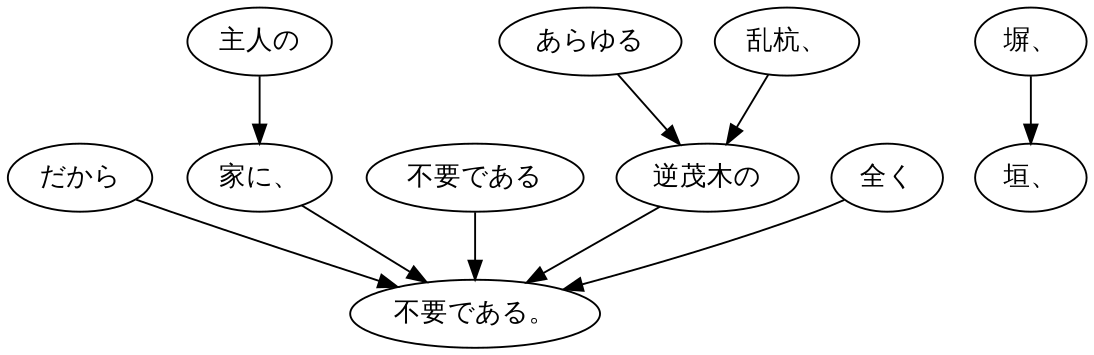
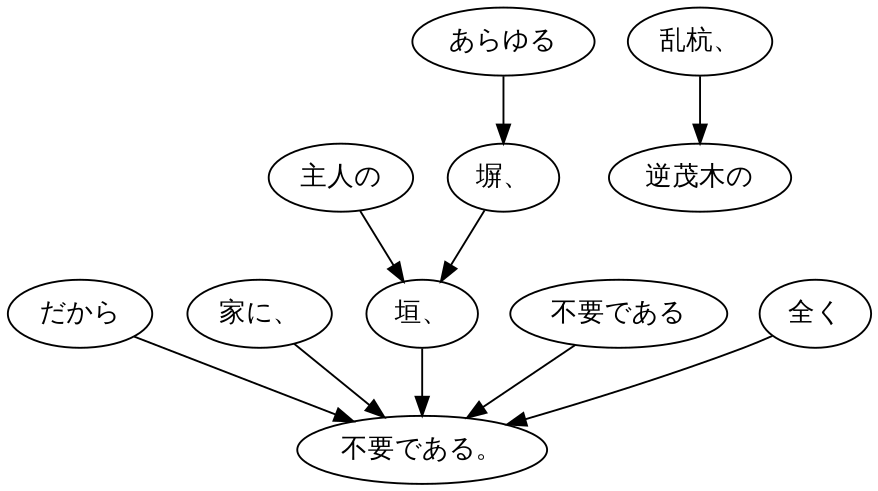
edge "主人の" -> "家に、": now "主人の" -> "垣、"
edge "あらゆる" -> "逆茂木の": now "あらゆる" -> "塀、"
edge "逆茂木の" -> "不要である。": now "垣、" -> "不要である。"
